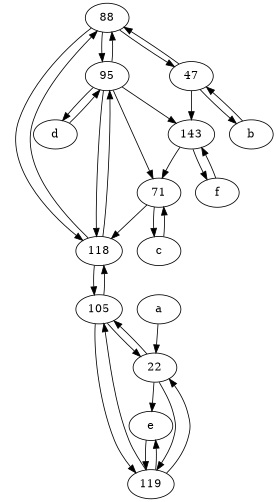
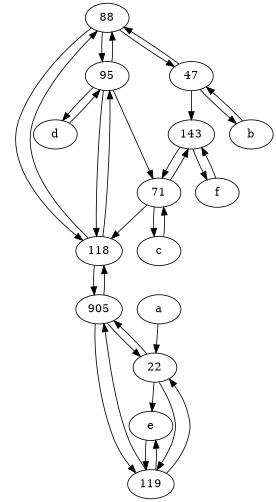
edge "95" -> "143": now "71" -> "143"
node "105": label "105" -> "905"
